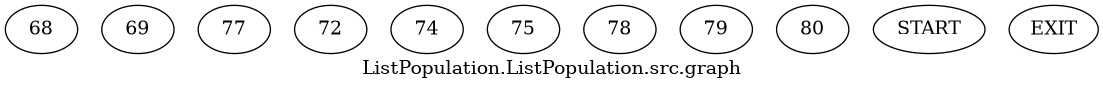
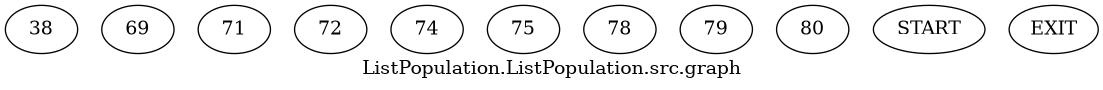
node "68": label "68" -> "38"
node "77": label "77" -> "71"
